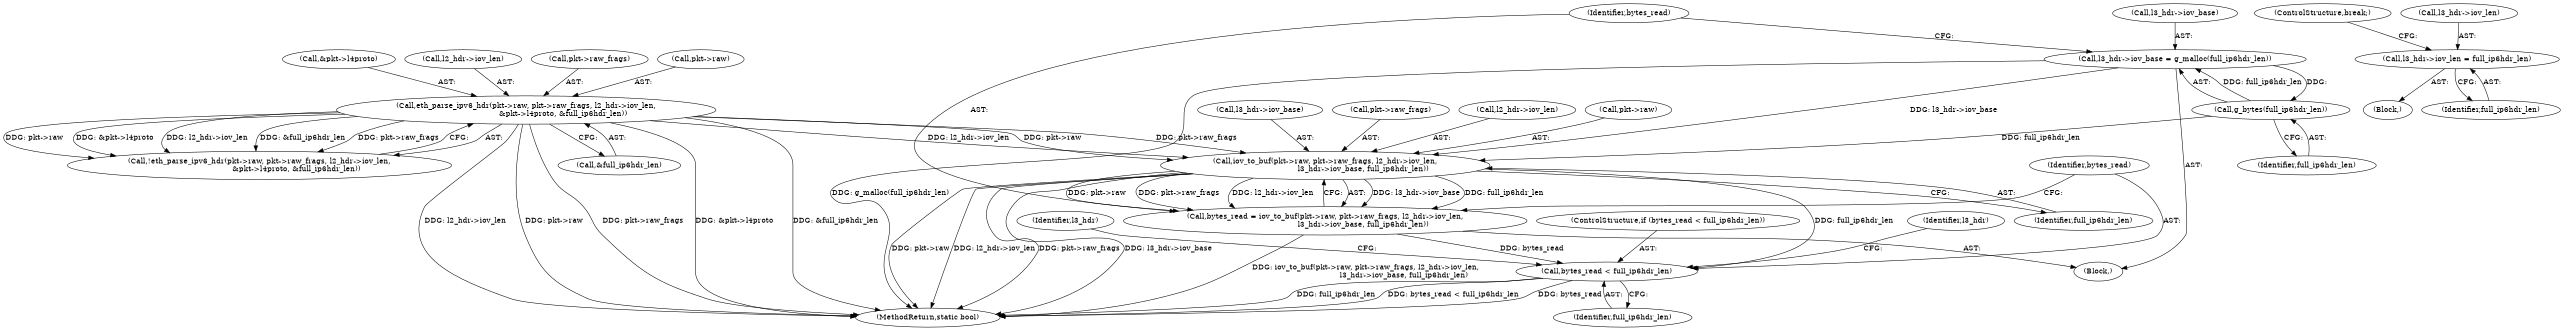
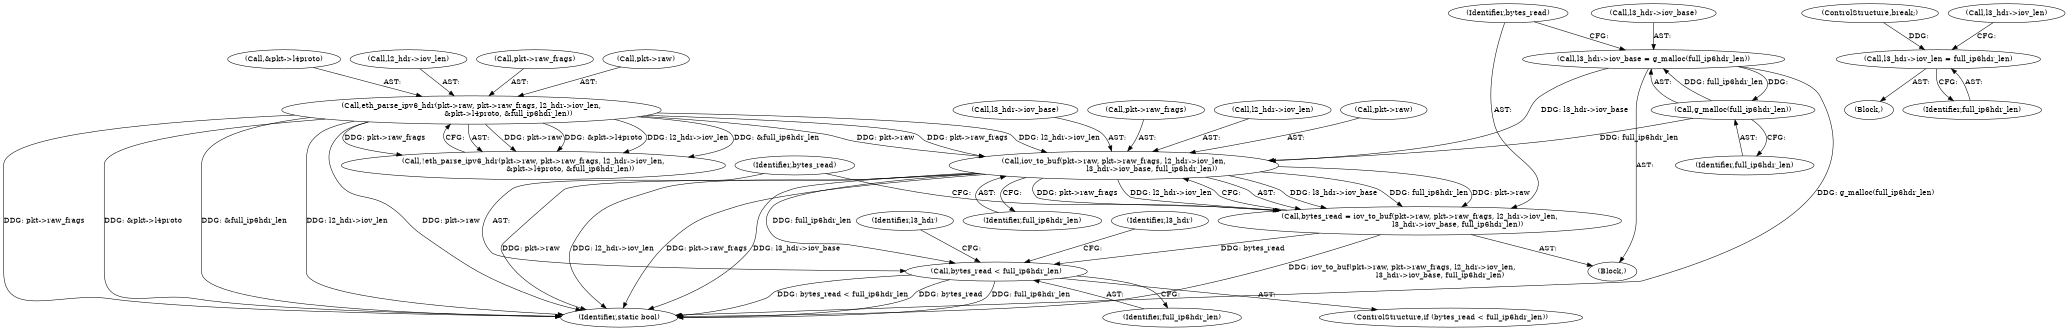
edge "(ControlStructure,break;)" -> "(Call,l3_hdr->iov_len = full_ip6hdr_len)": label "CFG: " -> "DDG: "
edge "(Call,l3_hdr->iov_len)" -> "(Call,l3_hdr->iov_len = full_ip6hdr_len)": label "AST: " -> "CFG: "
node "(Call,g_bytes(full_ip6hdr_len))": label "(Call,g_bytes(full_ip6hdr_len))" -> "(Call,g_malloc(full_ip6hdr_len))"
node "(Call,&full_ip6hdr_len)": removed
edge "(ControlStructure,if (bytes_read < full_ip6hdr_len))" -> "(Call,bytes_read < full_ip6hdr_len)": reversed
node "(MethodReturn,static bool)": label "(MethodReturn,static bool)" -> "(Identifier,static bool)"
